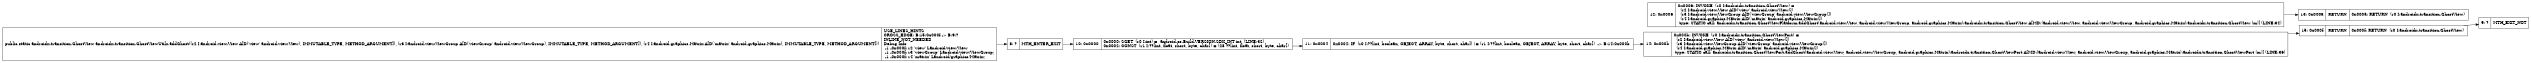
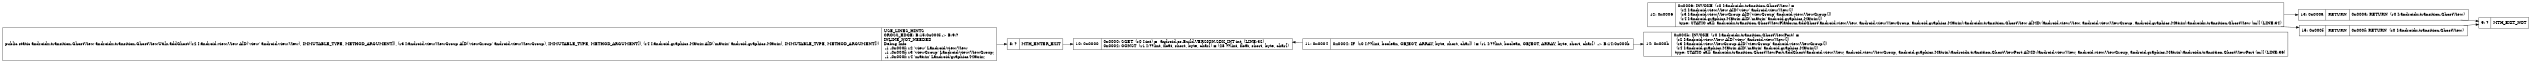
edge "13: 0x000a" -> "9: ?": added
edge "14: 0x000b" -> "15: 0x000f": now "12: 0x0006" -> "15: 0x000f"
edge "10: 0x0000" -> "11: 0x0004": reversed
